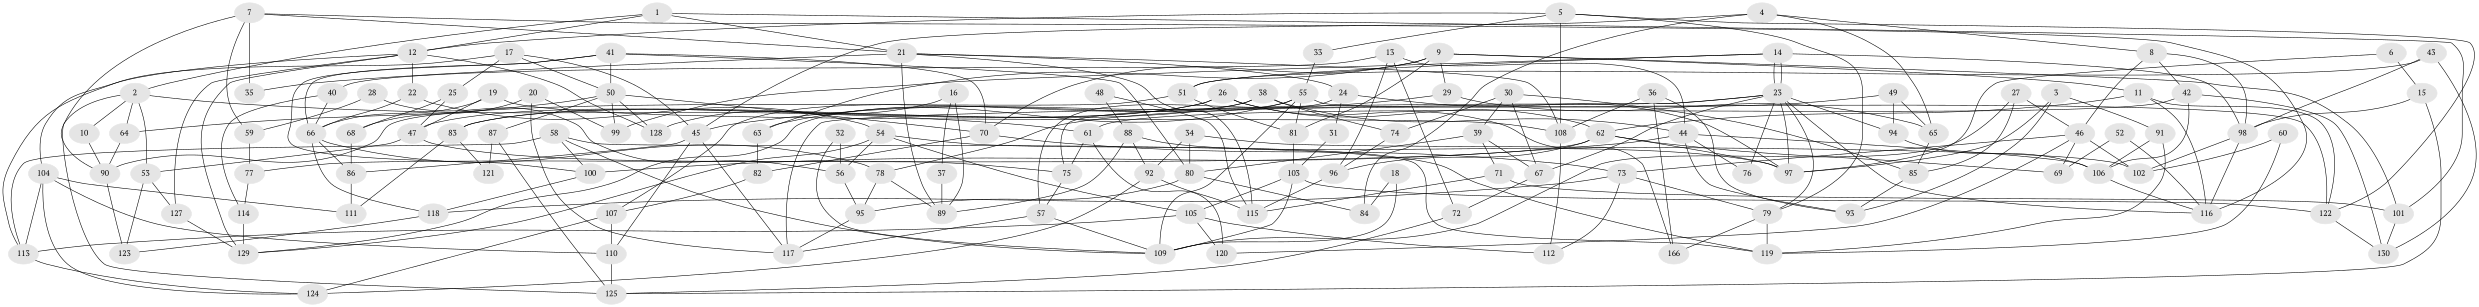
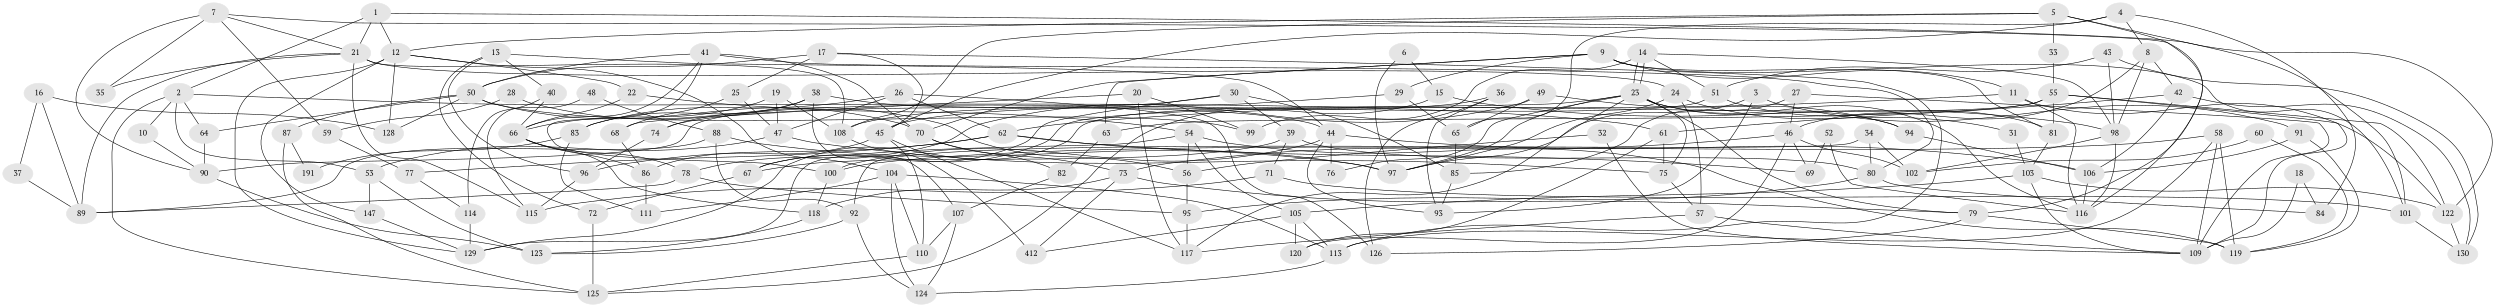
node "121": label "121" -> "191"
edge "92" -- "115": now "92" -- "123"
node "127": label "127" -> "147"
node "112": label "112" -> "412"
node "166": label "166" -> "126"
